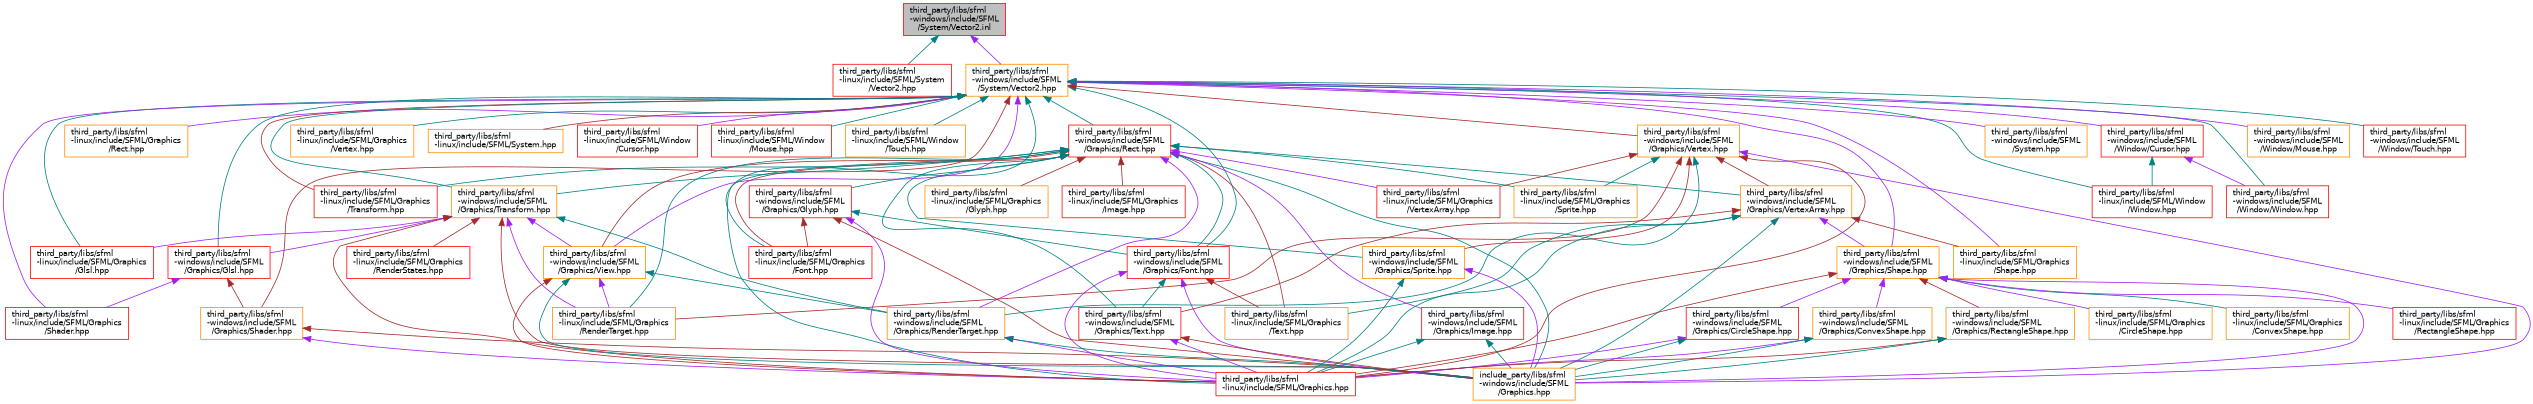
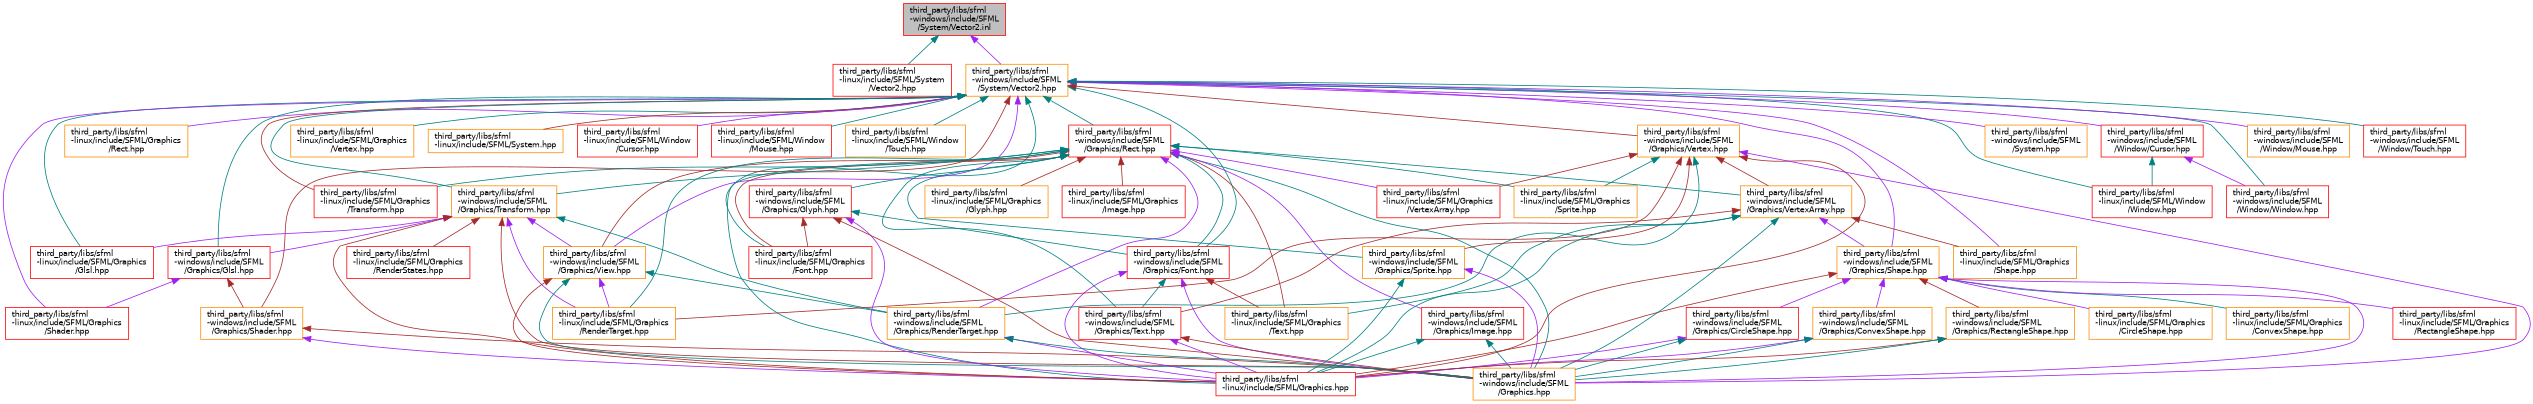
node "include_party/libs/sfml -windows/include/SFML /Graphics.hpp": label "include_party/libs/sfml -windows/include/SFML /Graphics.hpp" -> "third_party/libs/sfml -windows/include/SFML /Graphics.hpp"
